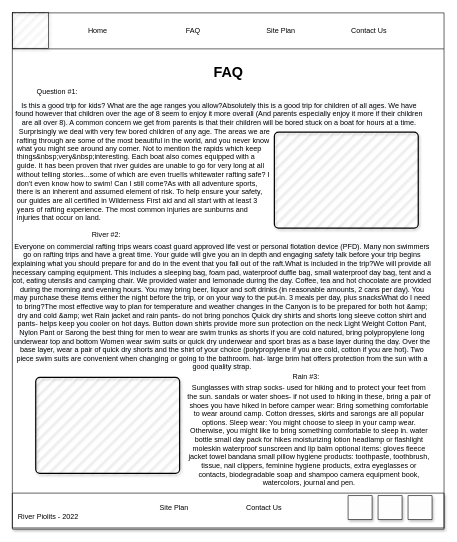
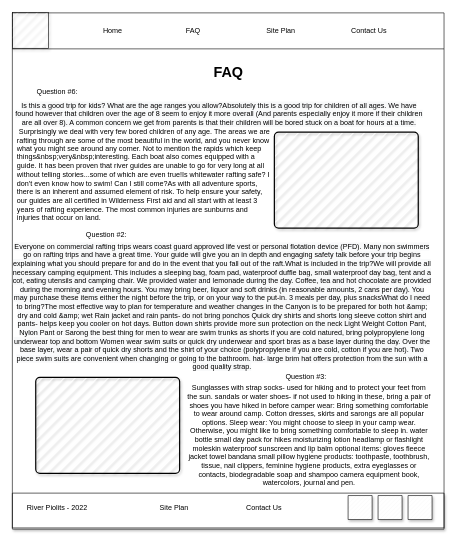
node "Home": moved (98, 31) -> (113, 31)
node "Question #1:": label "Question #1:" -> "Question #6:"
node "River #2:": label "River #2:" -> "Question #2:"
node "Rain #3:": label "Rain #3:" -> "Question #3:"
node "River Piolits - 2022": moved (48, 517) -> (57, 508)
